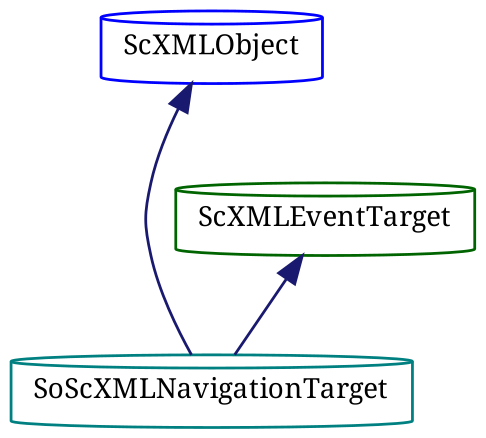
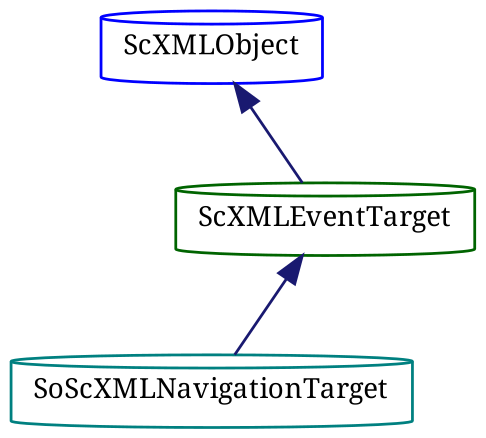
edge "SoScXMLNavigationTarget" -> "ScXMLObject": now "ScXMLEventTarget" -> "ScXMLObject"
